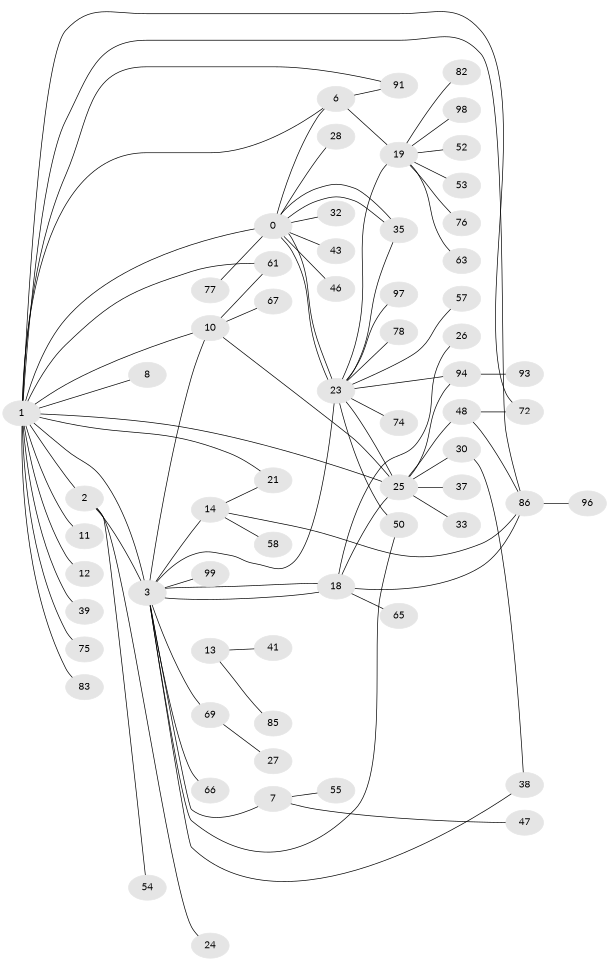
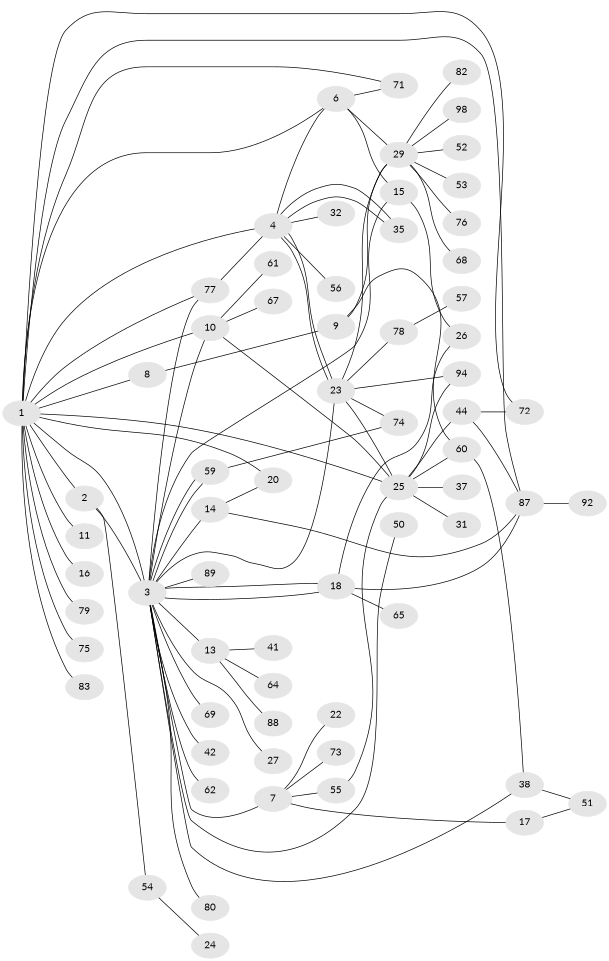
node "91": label "91" -> "71"
node "28": removed
node "19": label "19" -> "29"
node "15": added
node "0": label "0" -> "4"
node "43": removed
node "63": label "63" -> "68"
node "46": label "46" -> "56"
node "97": removed
edge "61" -- "1": now "77" -- "1"
edge "35" -- "23": removed
node "9": added
edge "57" -- "23": now "57" -- "78"
node "93": removed
node "48": label "48" -> "44"
edge "77" -- "3": added
node "30": label "30" -> "60"
edge "23" -- "50": removed
node "59": added
node "21": label "21" -> "20"
node "86": label "86" -> "87"
node "96": label "96" -> "92"
node "33": label "33" -> "31"
edge "25" -- "18": now "25" -- "55"
node "58": removed
node "12": label "12" -> "16"
node "99": label "99" -> "89"
node "39": label "39" -> "79"
edge "3" -- "13": added
node "64": added
node "22": added
edge "2" -- "24": now "54" -- "24"
node "85": label "85" -> "88"
edge "69" -- "27": now "3" -- "27"
node "42": added
node "73": added
node "66": label "66" -> "62"
node "51": added
node "47": label "47" -> "17"
node "80": added
